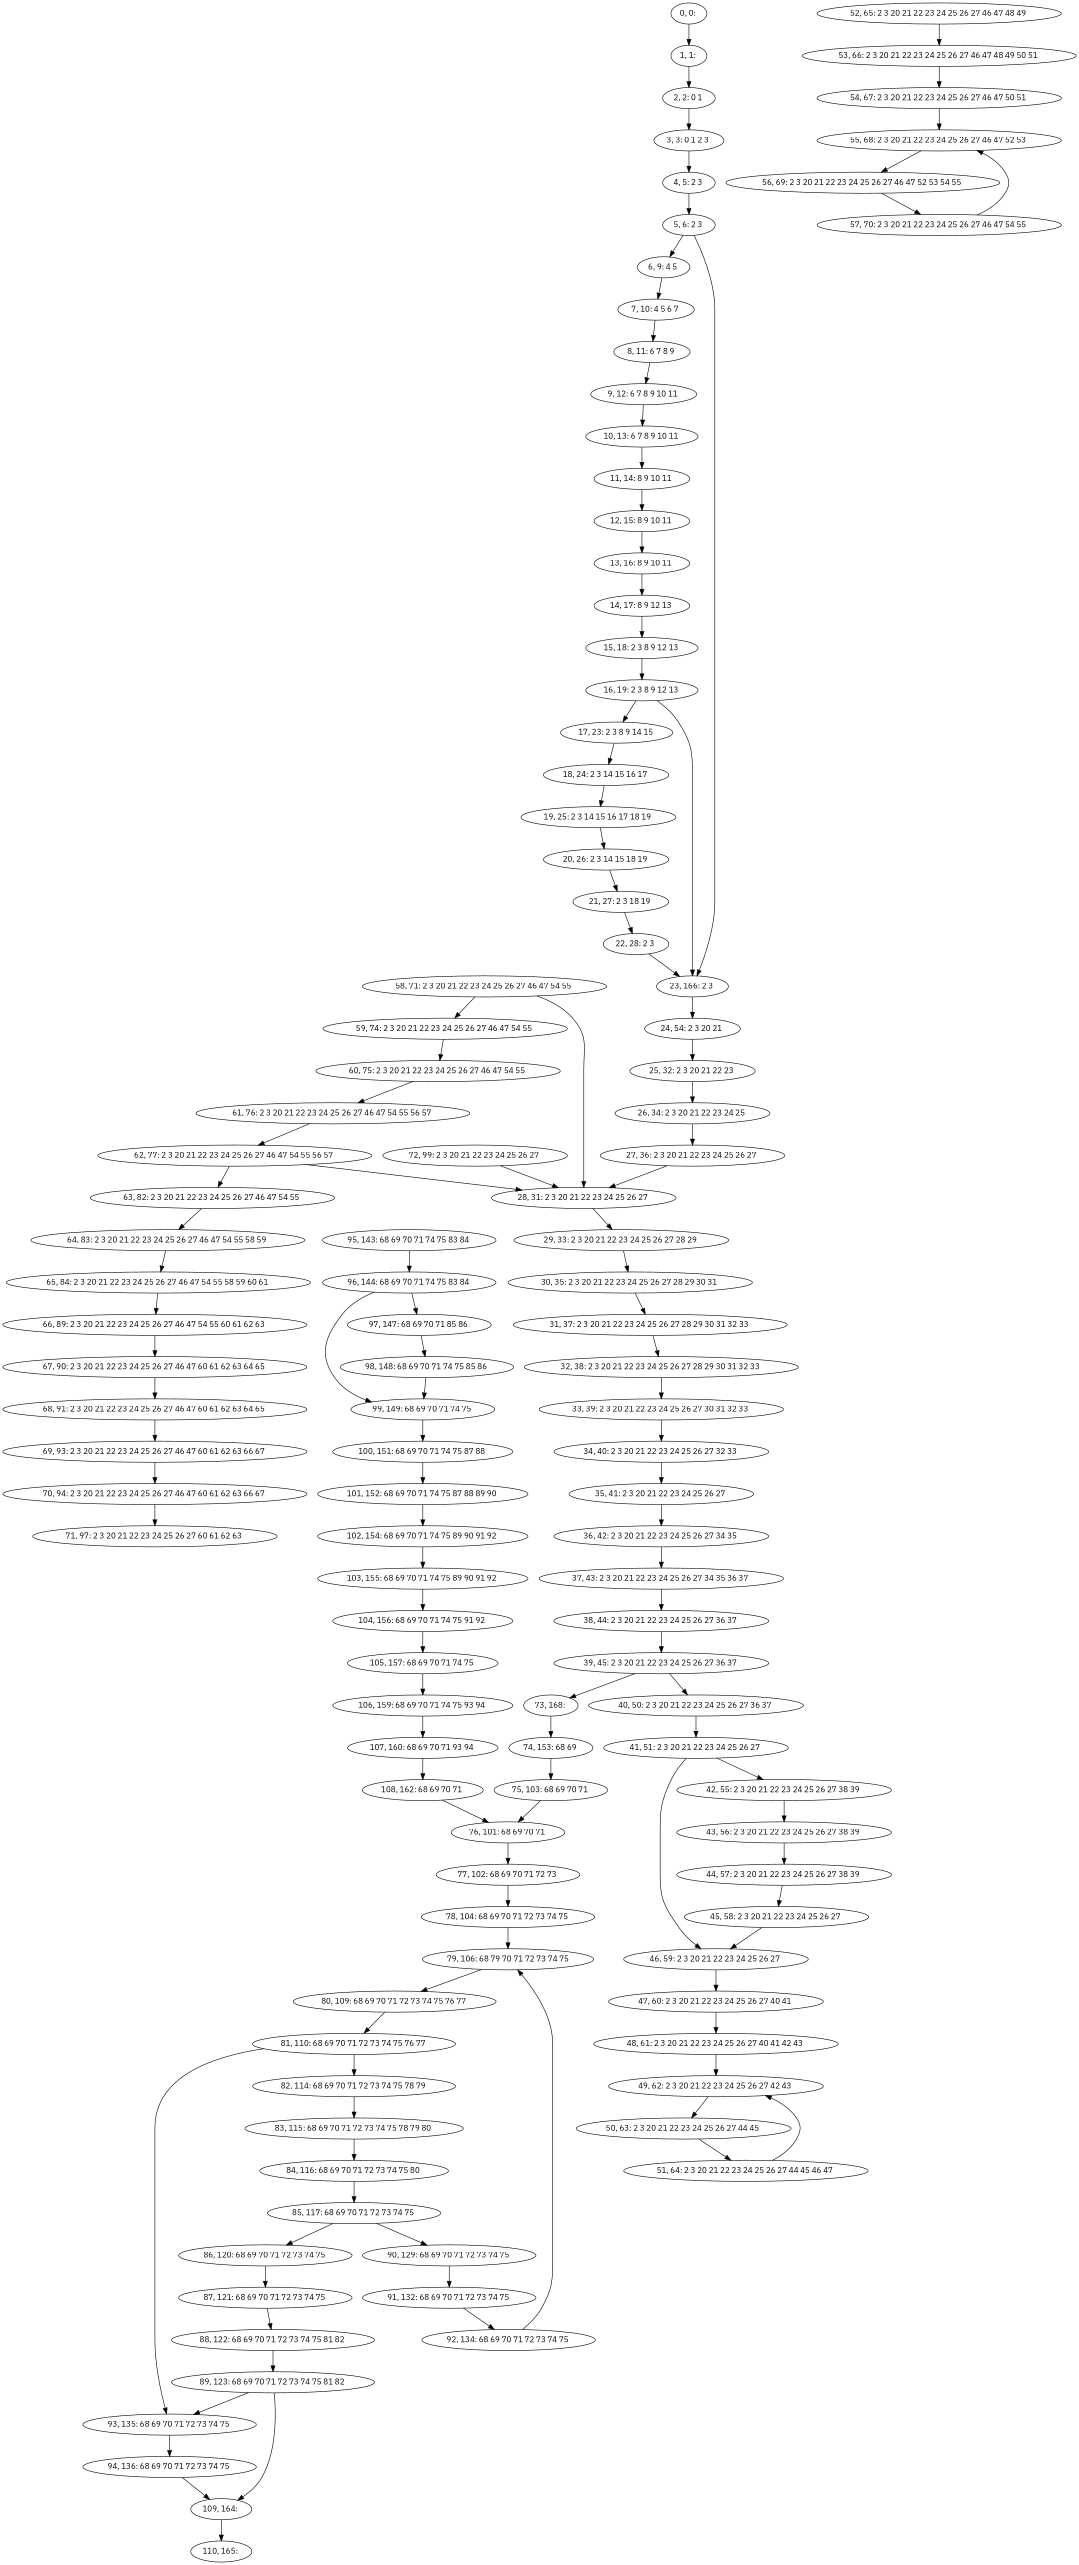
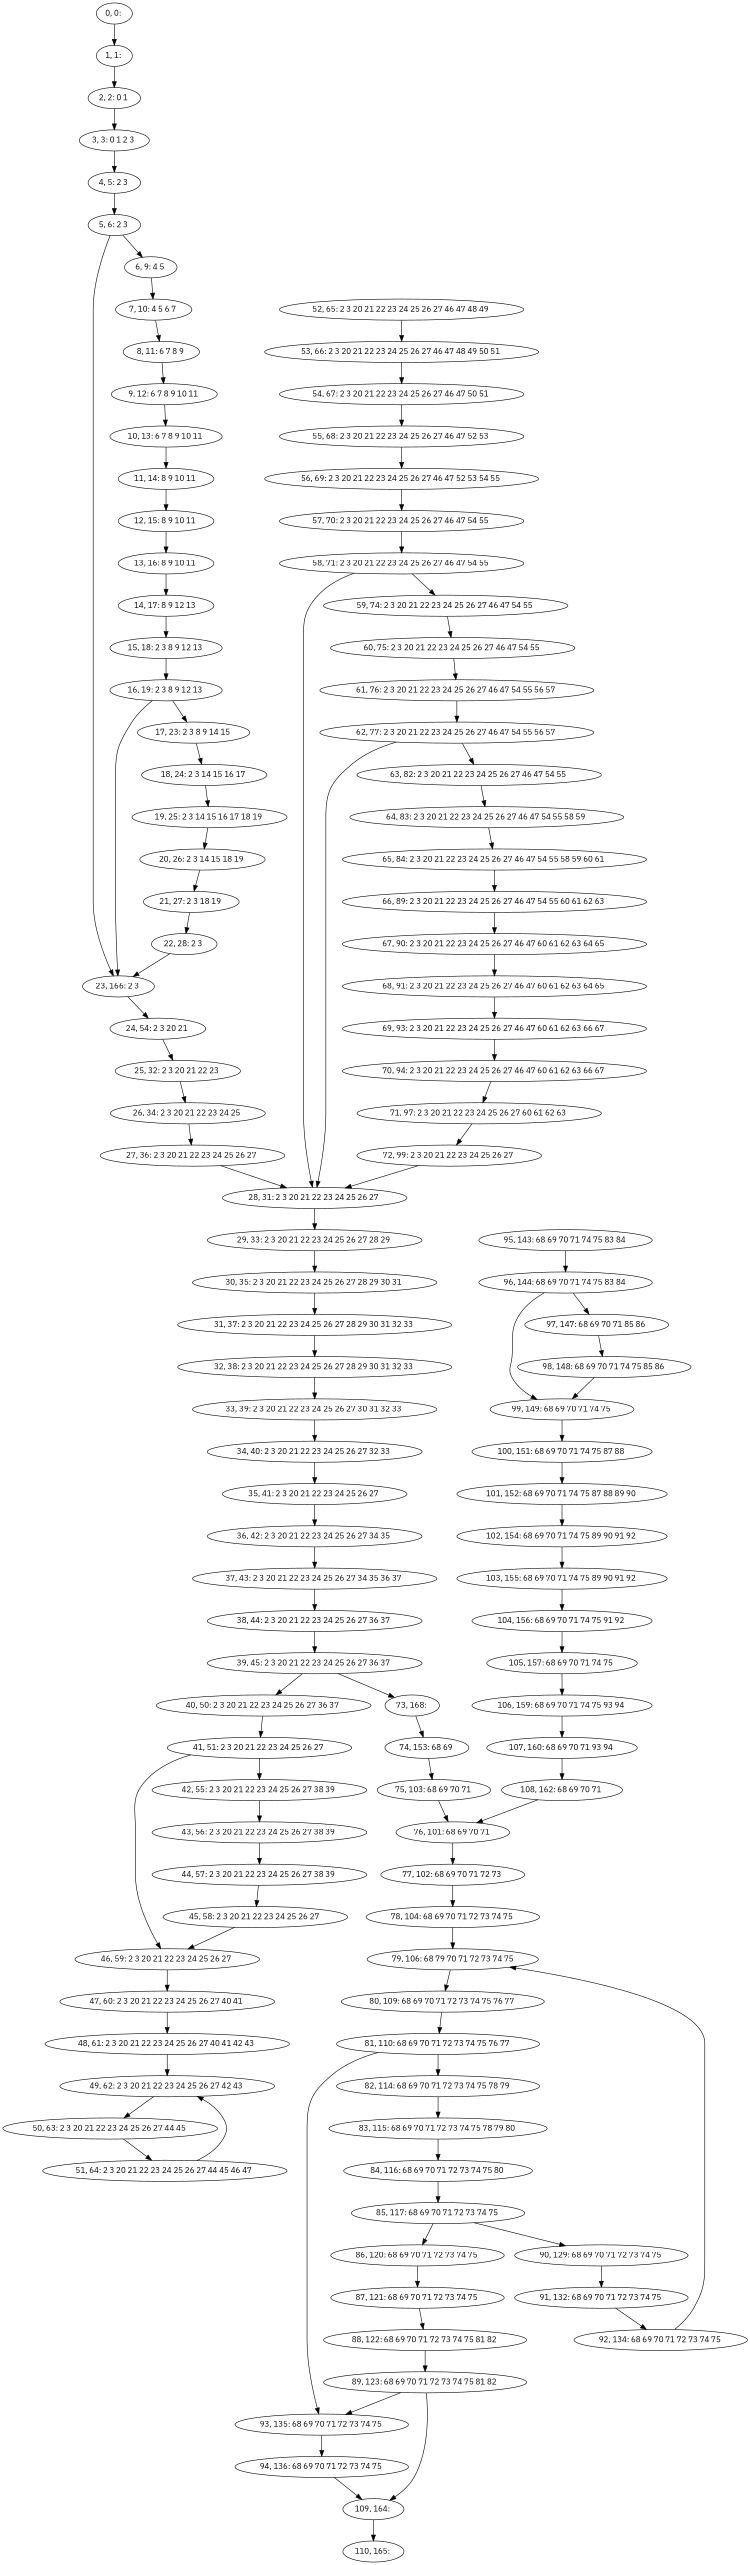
edge "57, 70: 2 3 20 21 22 23 24 25 26 27 46 47 54 55" -> "55, 68: 2 3 20 21 22 23 24 25 26 27 46 47 52 53": now "57, 70: 2 3 20 21 22 23 24 25 26 27 46 47 54 55" -> "58, 71: 2 3 20 21 22 23 24 25 26 27 46 47 54 55"
edge "71, 97: 2 3 20 21 22 23 24 25 26 27 60 61 62 63" -> "72, 99: 2 3 20 21 22 23 24 25 26 27": added
